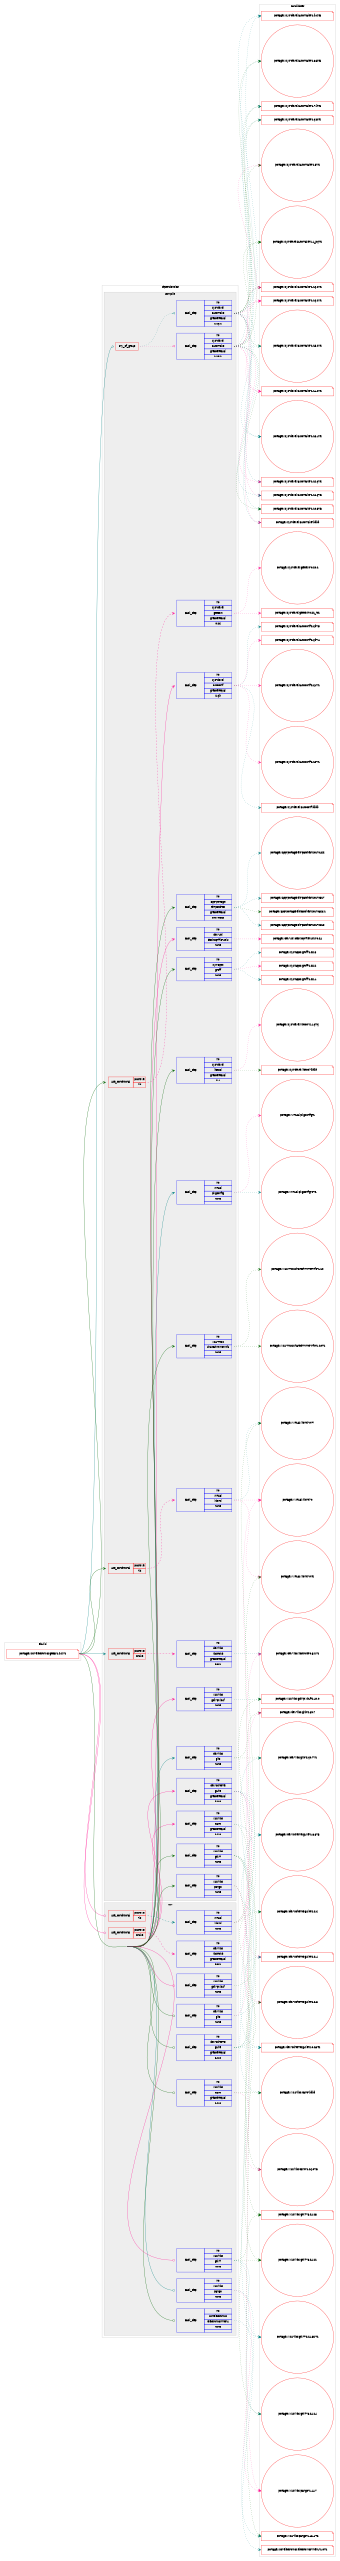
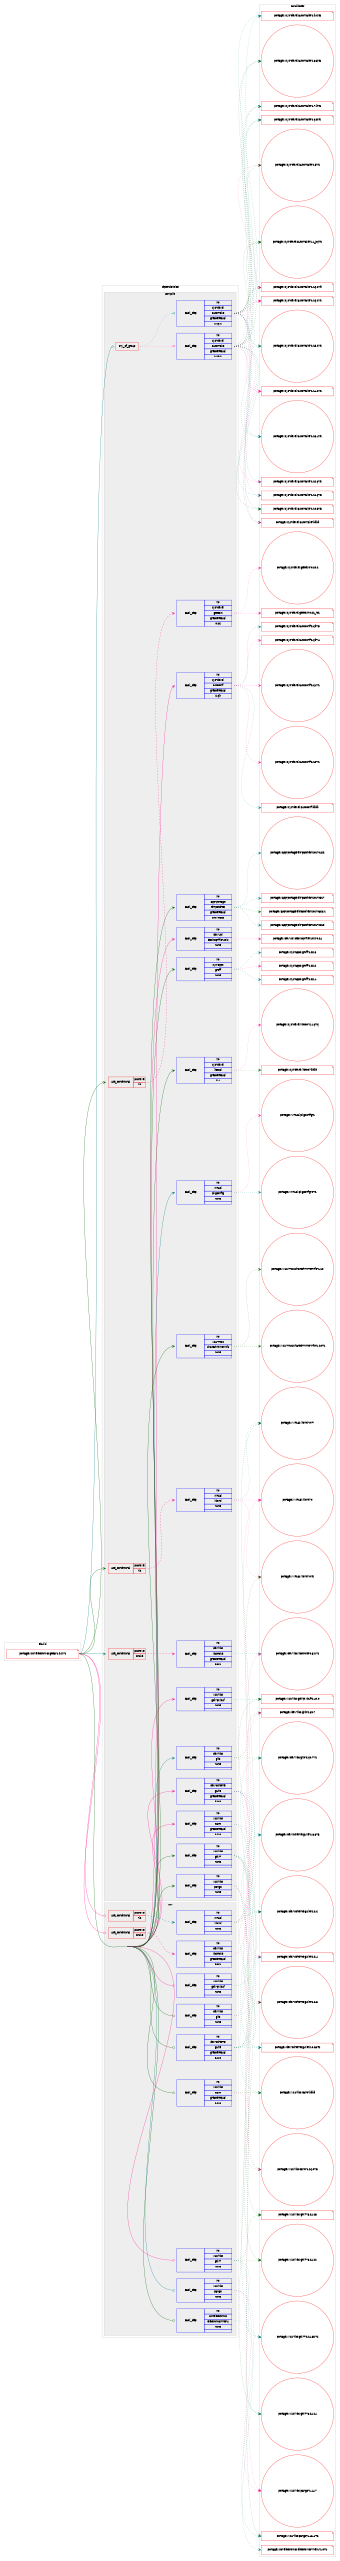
node "portage://sys-devel/automake-1.16.1-r2": label "portage://sys-devel/automake-1.16.1-r2" -> "portage://sys-devel/automake-1.16.1-r9"
